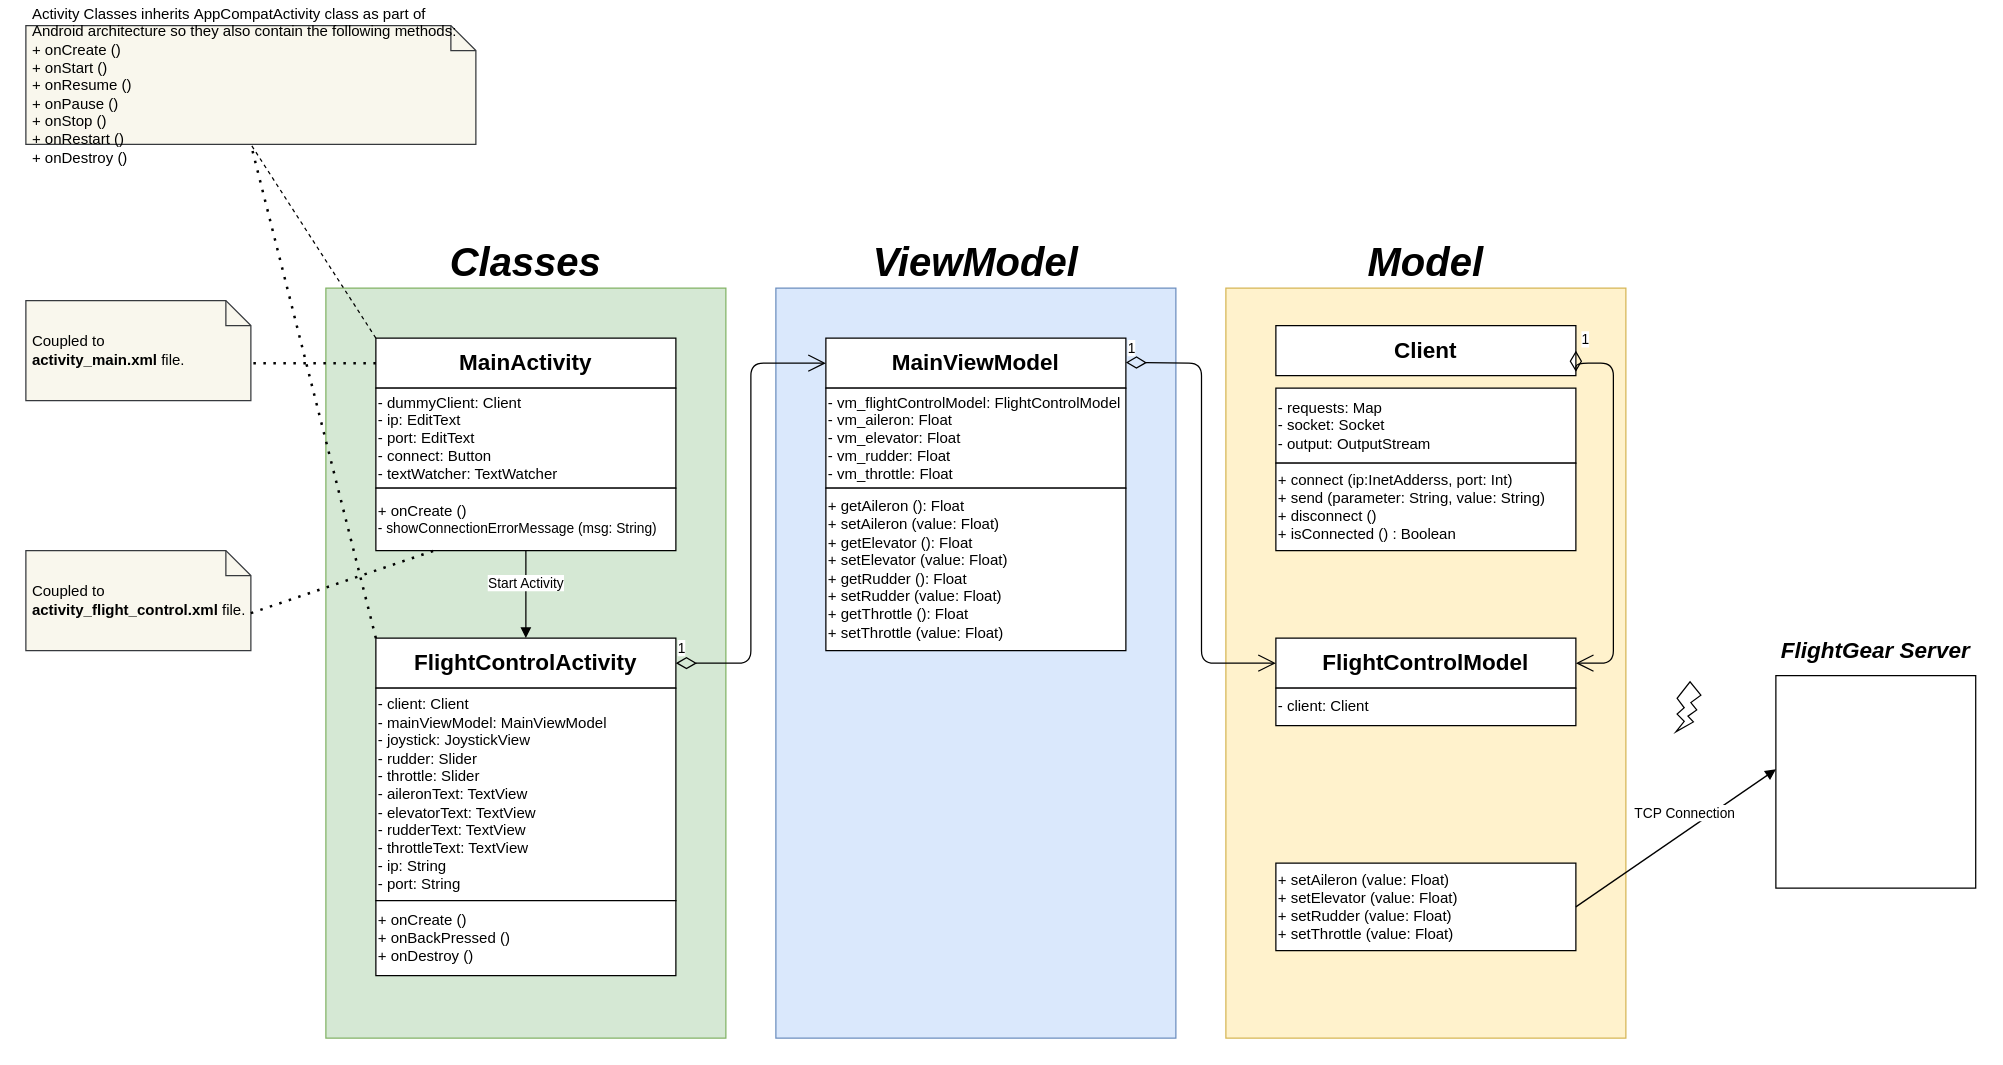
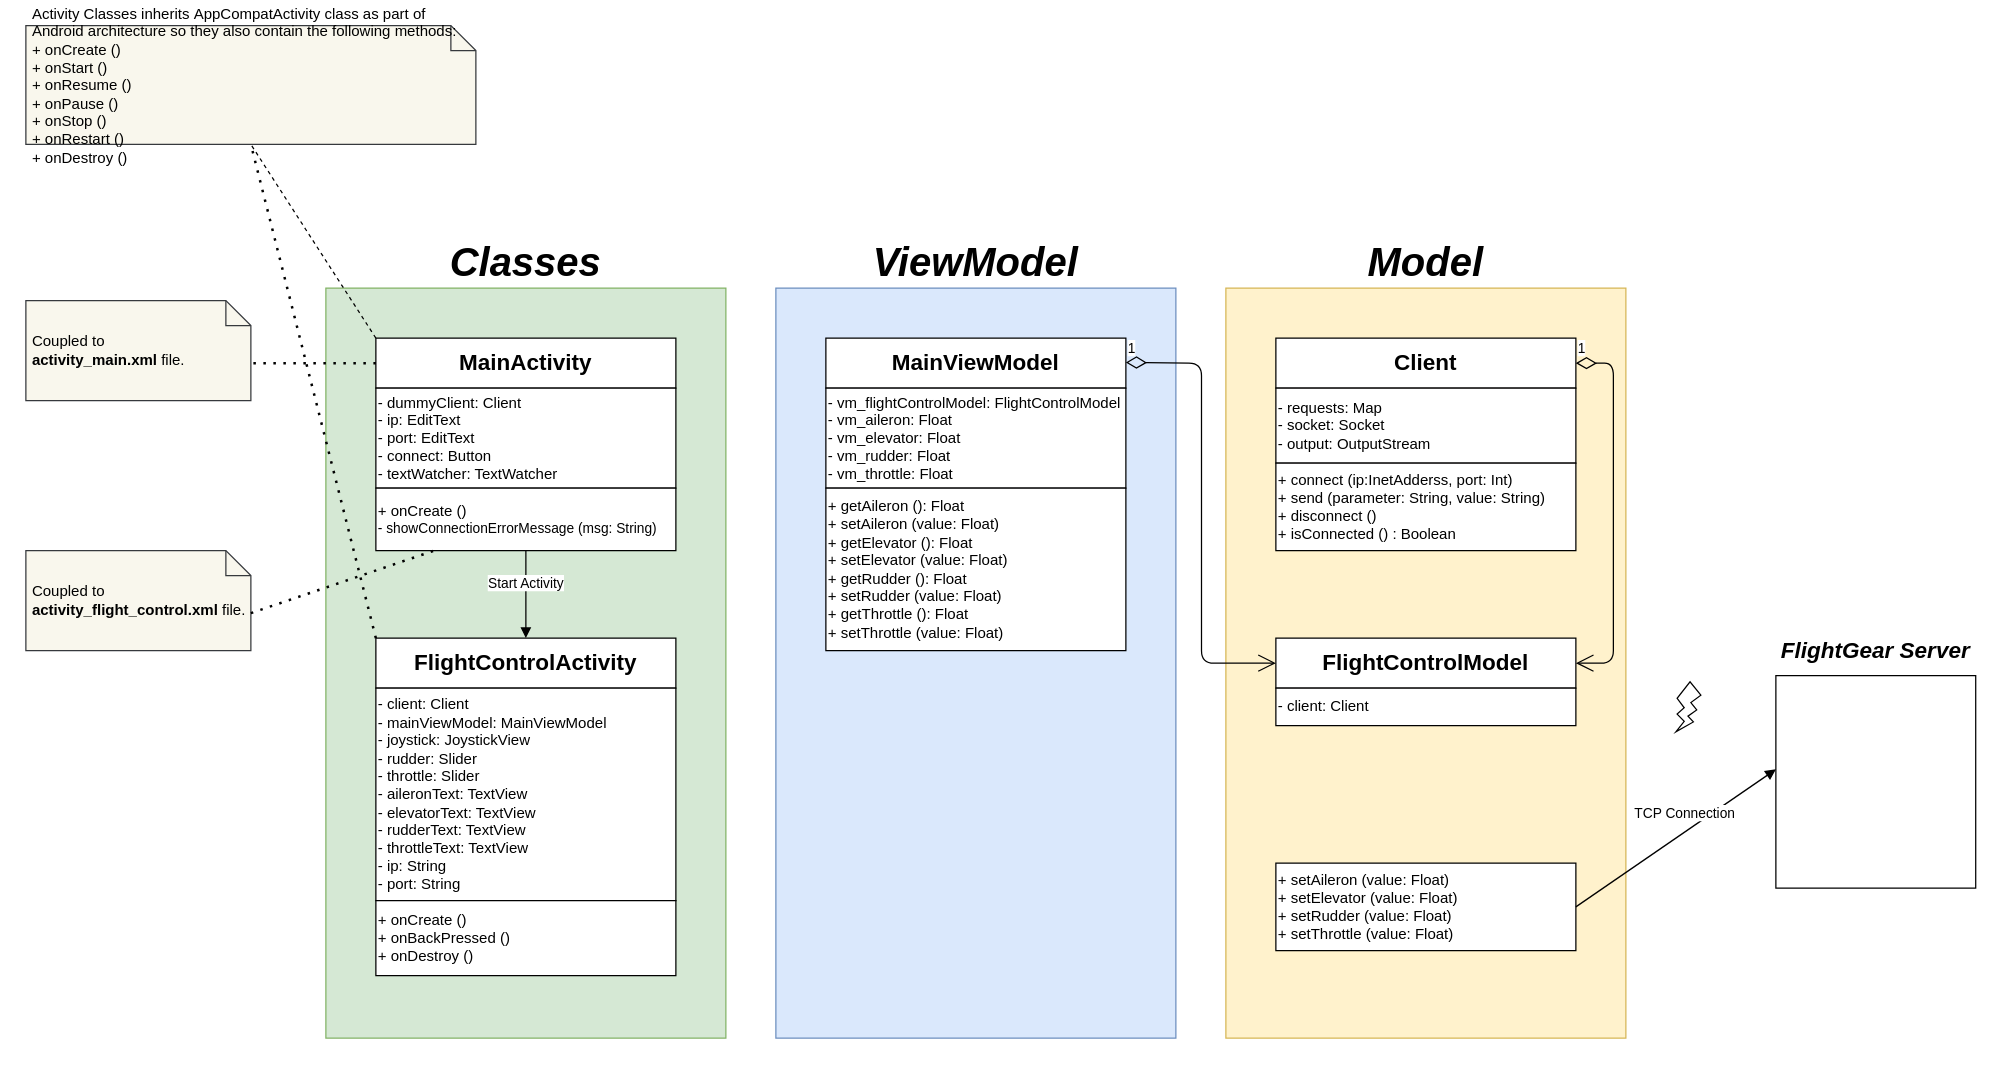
node "Client": moved (1426, 351) -> (1426, 363)
edge "MainViewModel" -- "FlightControlActivity": removed, label "1"
